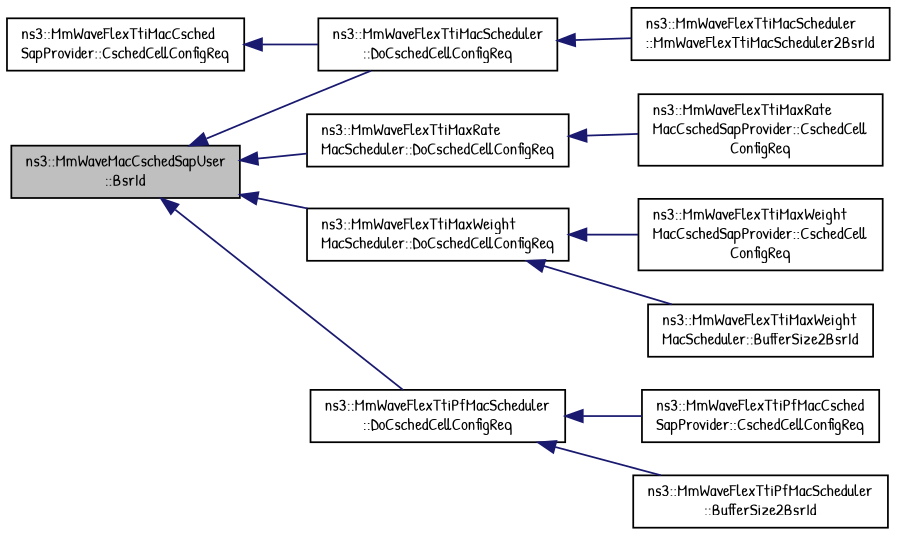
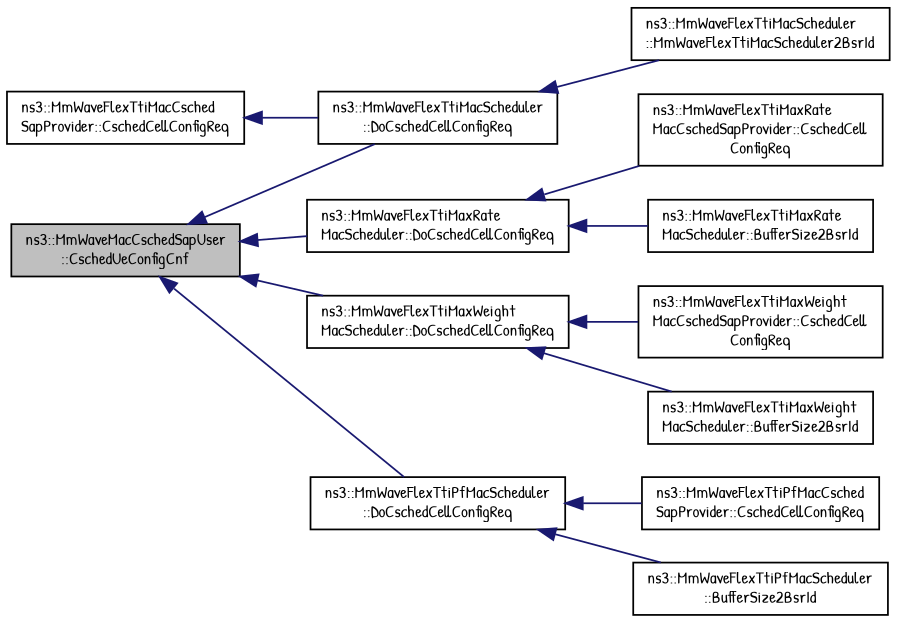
node "ns3::MmWaveMacCschedSapUser ::BsrId": label "ns3::MmWaveMacCschedSapUser ::BsrId" -> "ns3::MmWaveMacCschedSapUser ::CschedUeConfigCnf"
node "ns3::MmWaveFlexTtiMaxRate MacScheduler::BufferSize2BsrId": added
